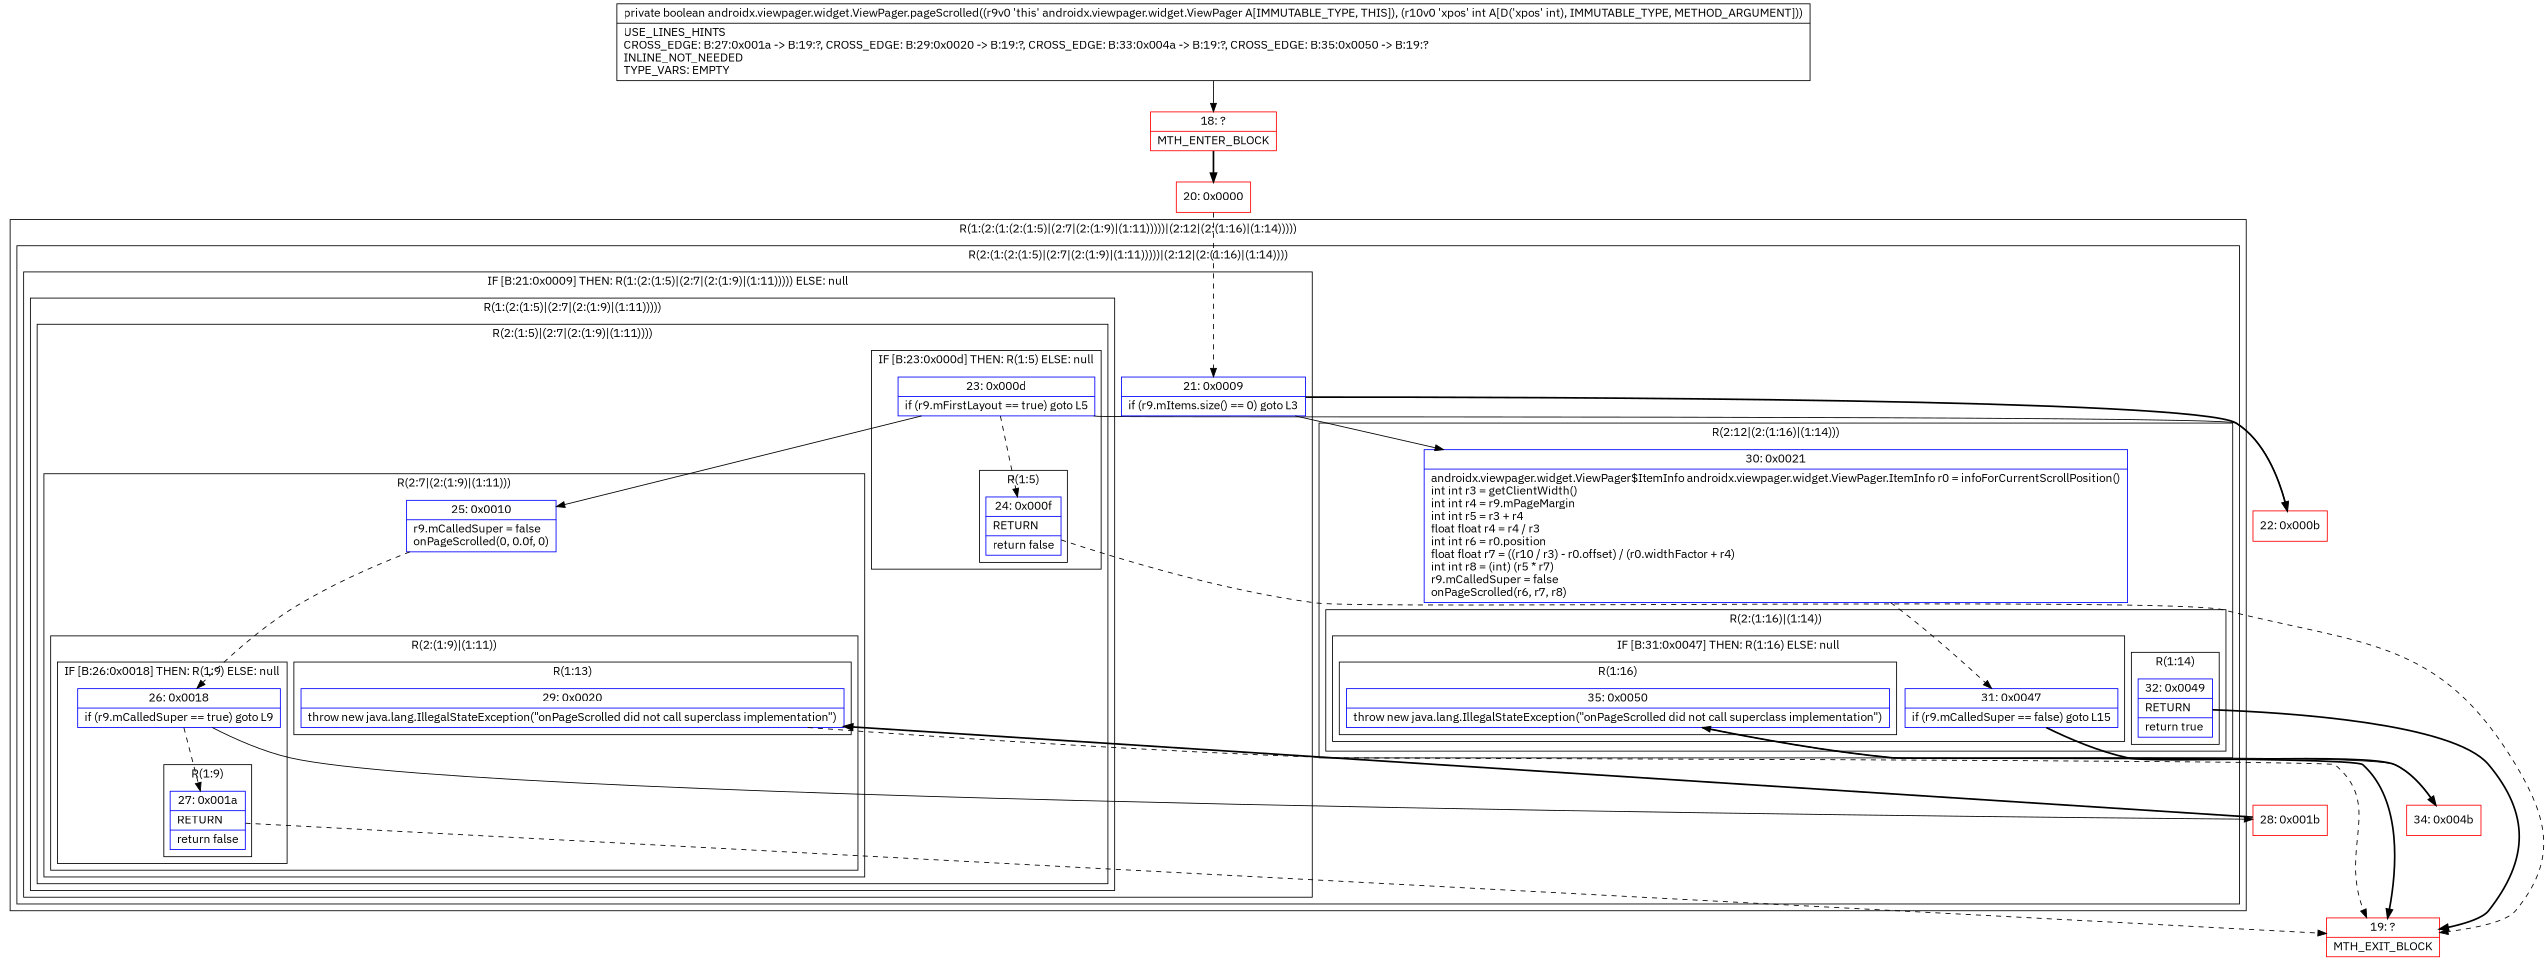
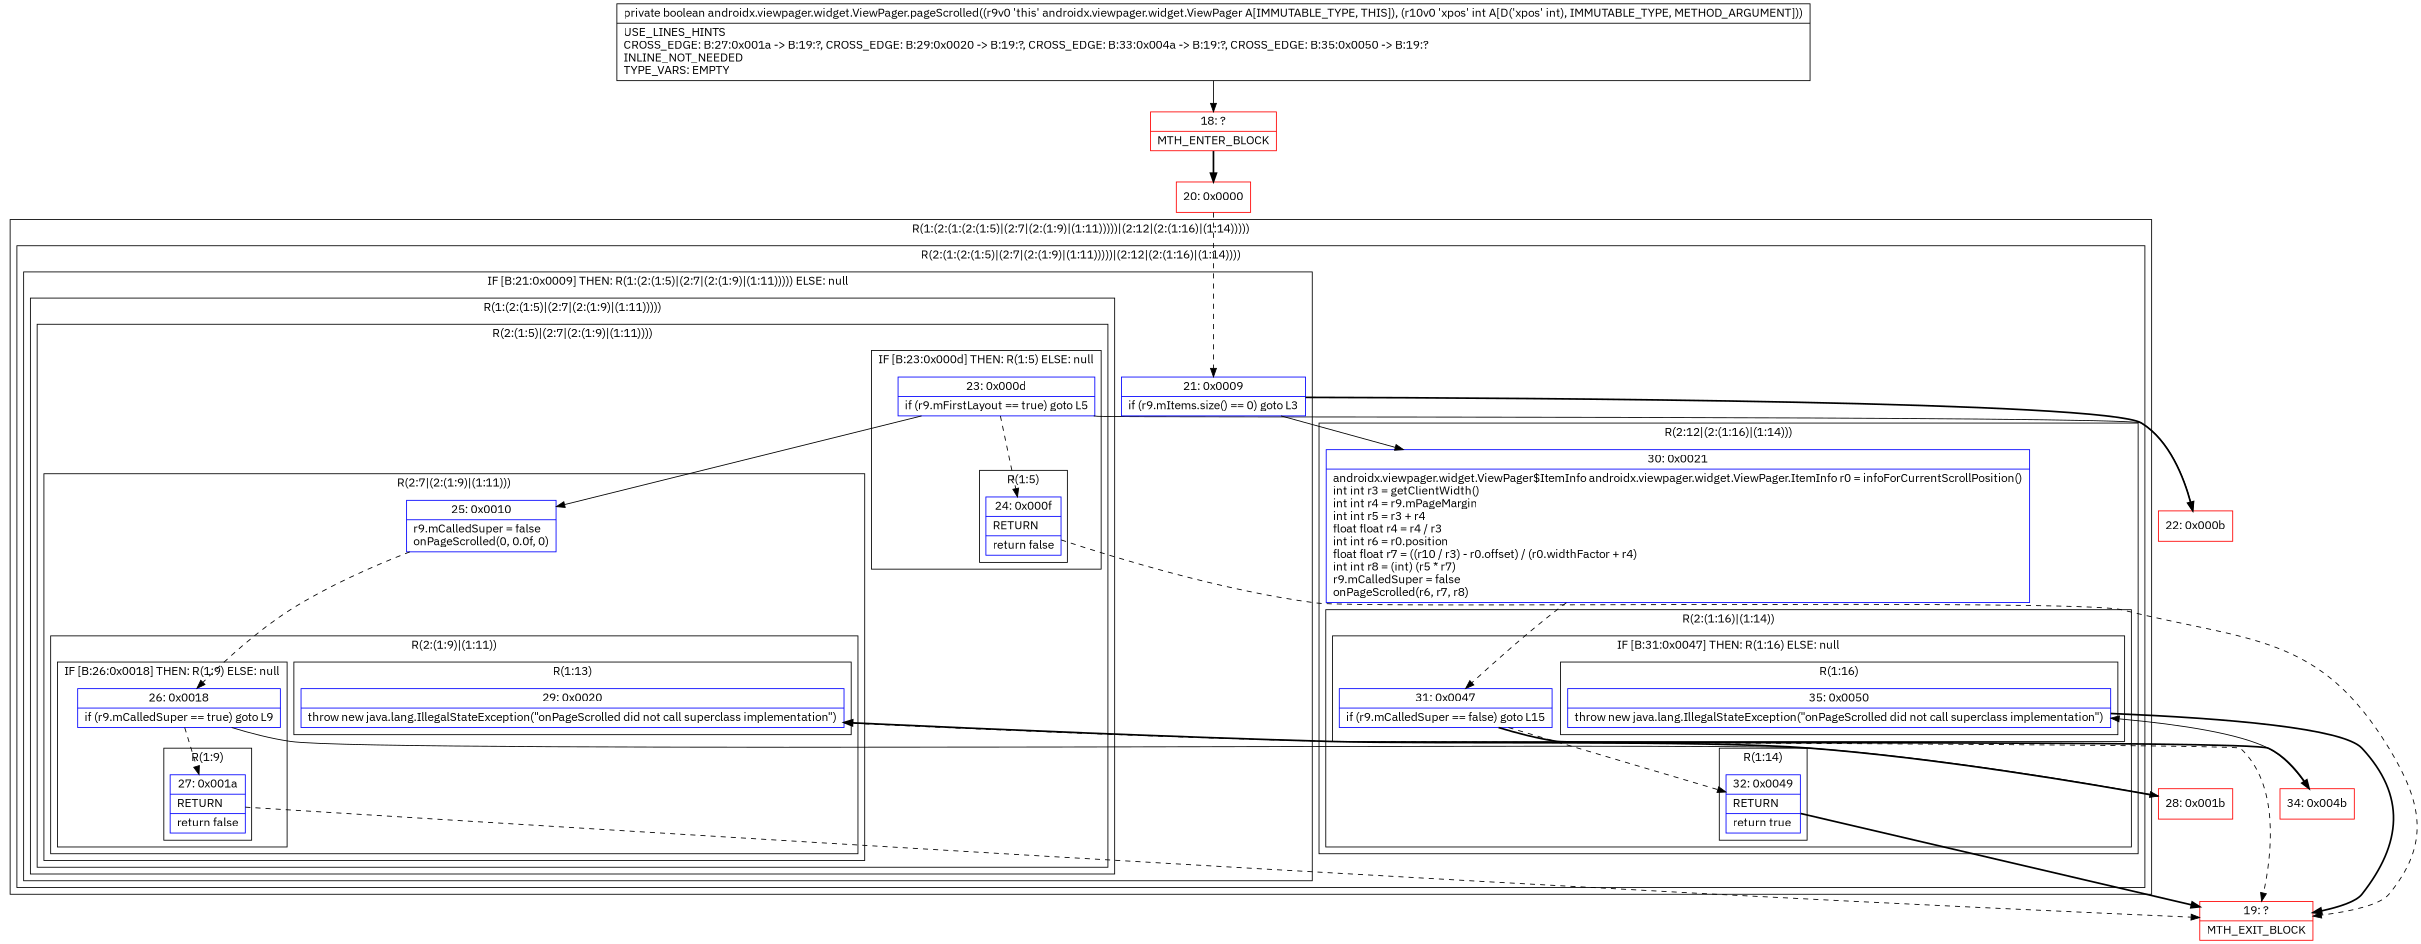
edge "31: 0x0047" -> "32: 0x0049": added
